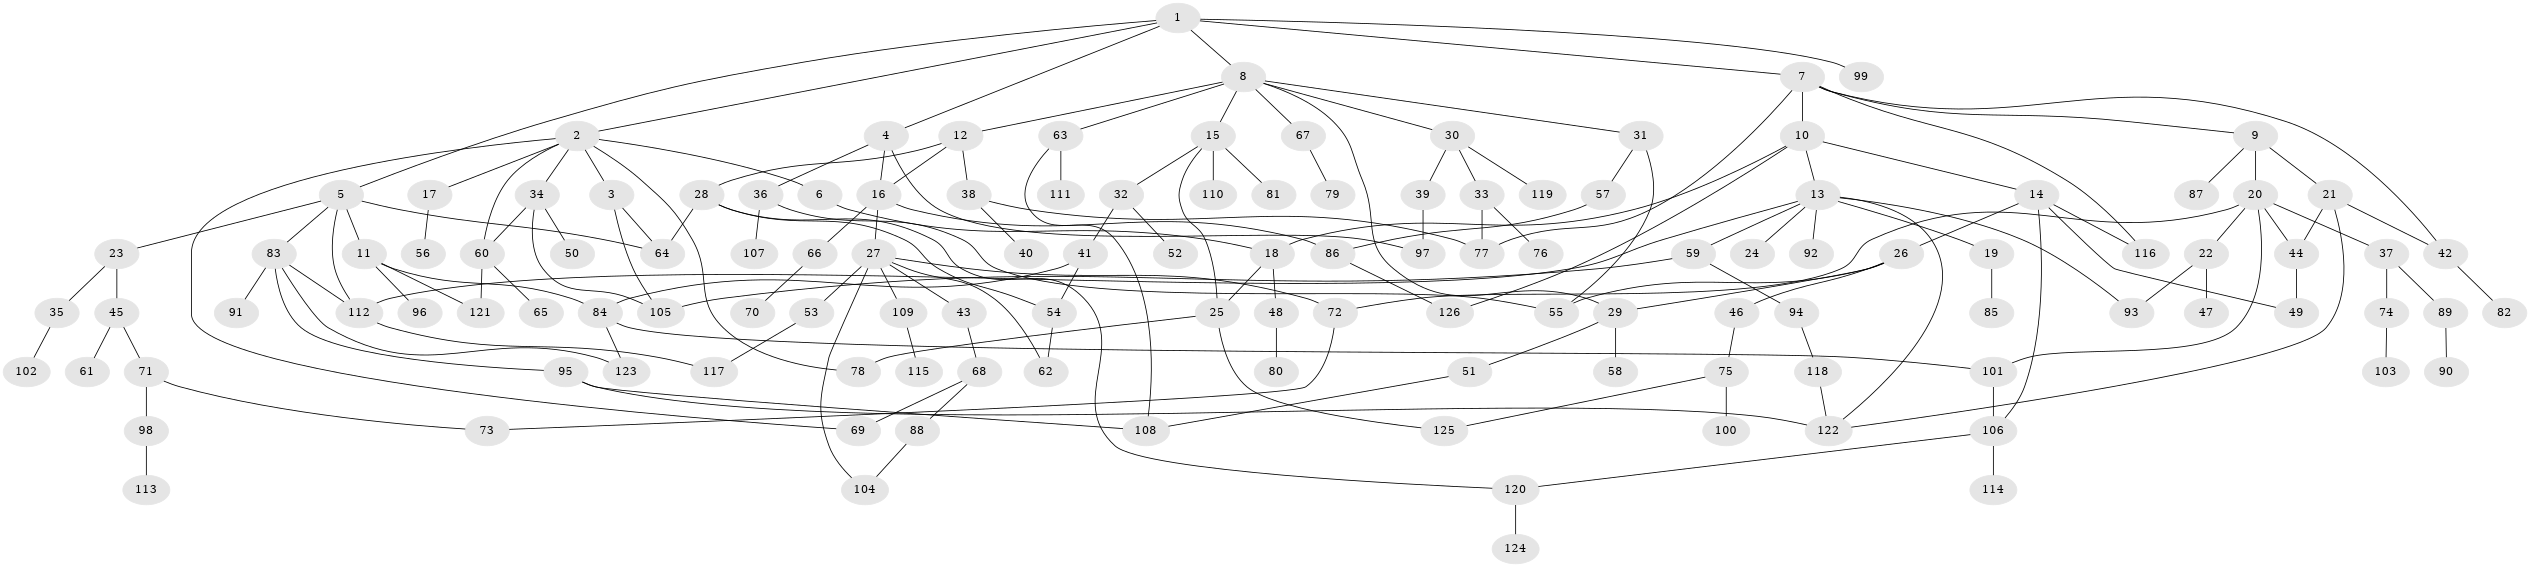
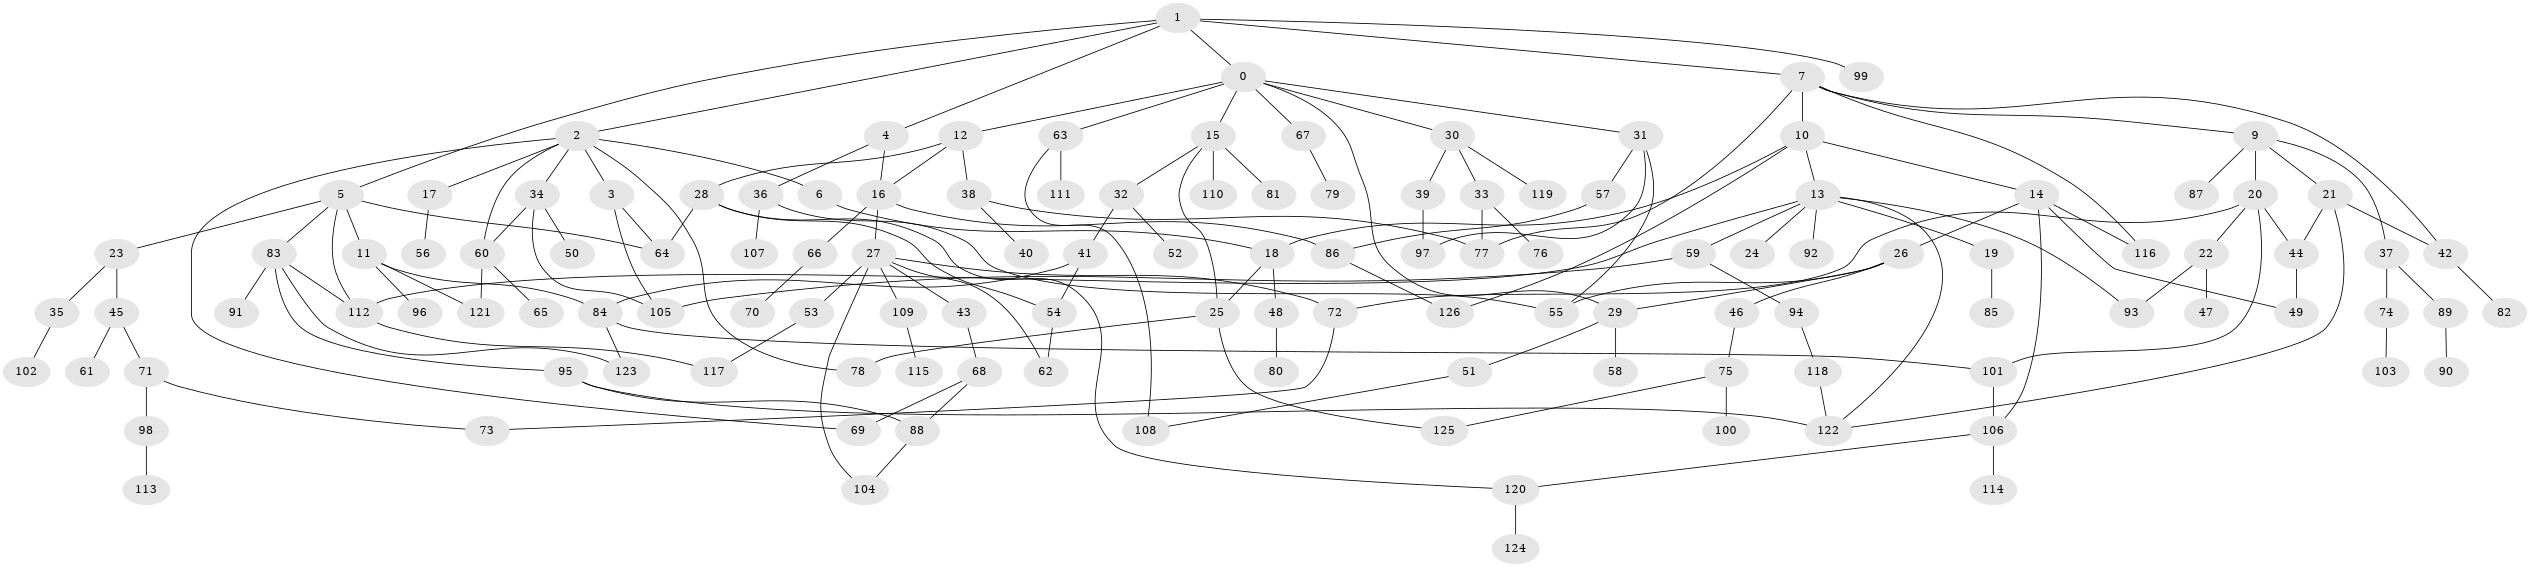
node "8": label "8" -> "0"
edge "20" -- "37": now "9" -- "37"
edge "4" -- "97": now "31" -- "97"
edge "95" -- "108": now "95" -- "88"
